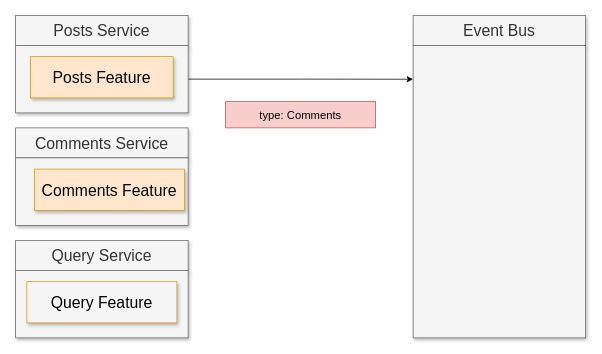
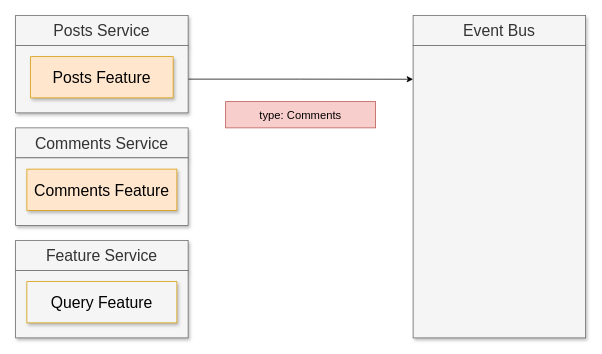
node "Comments Feature": moved (109, 190) -> (102, 190)
node "Query Service": label "Query Service" -> "Feature Service"
